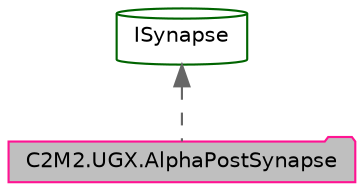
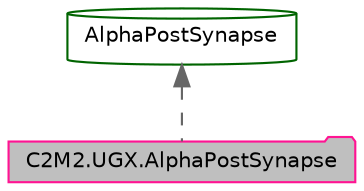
node "ISynapse": label "ISynapse" -> "AlphaPostSynapse"
